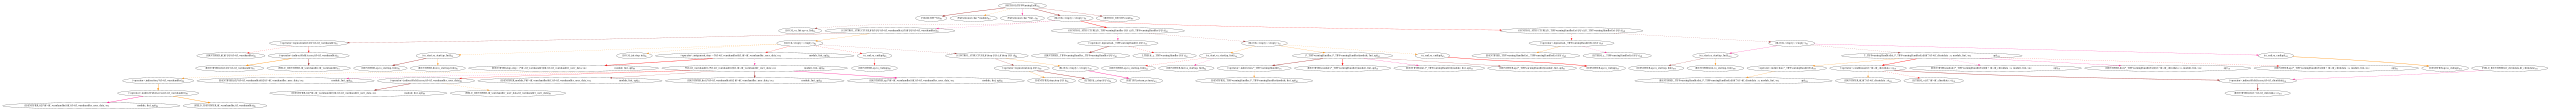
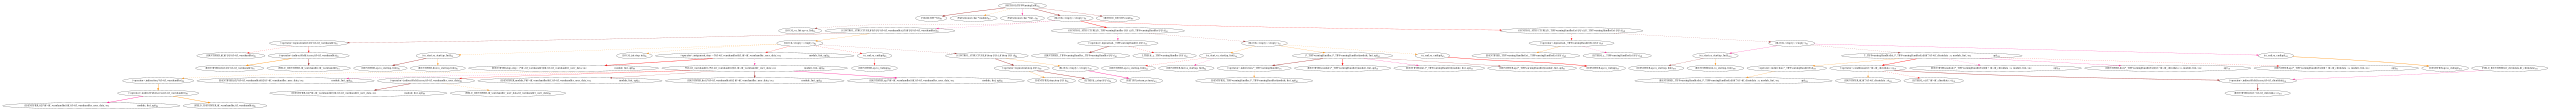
edge "(CONTROL_STRUCTURE,if (stop && 1),if (stop && 1))" -> "(<operator>.logicalAnd,stop && 1)": style solid -> bold
